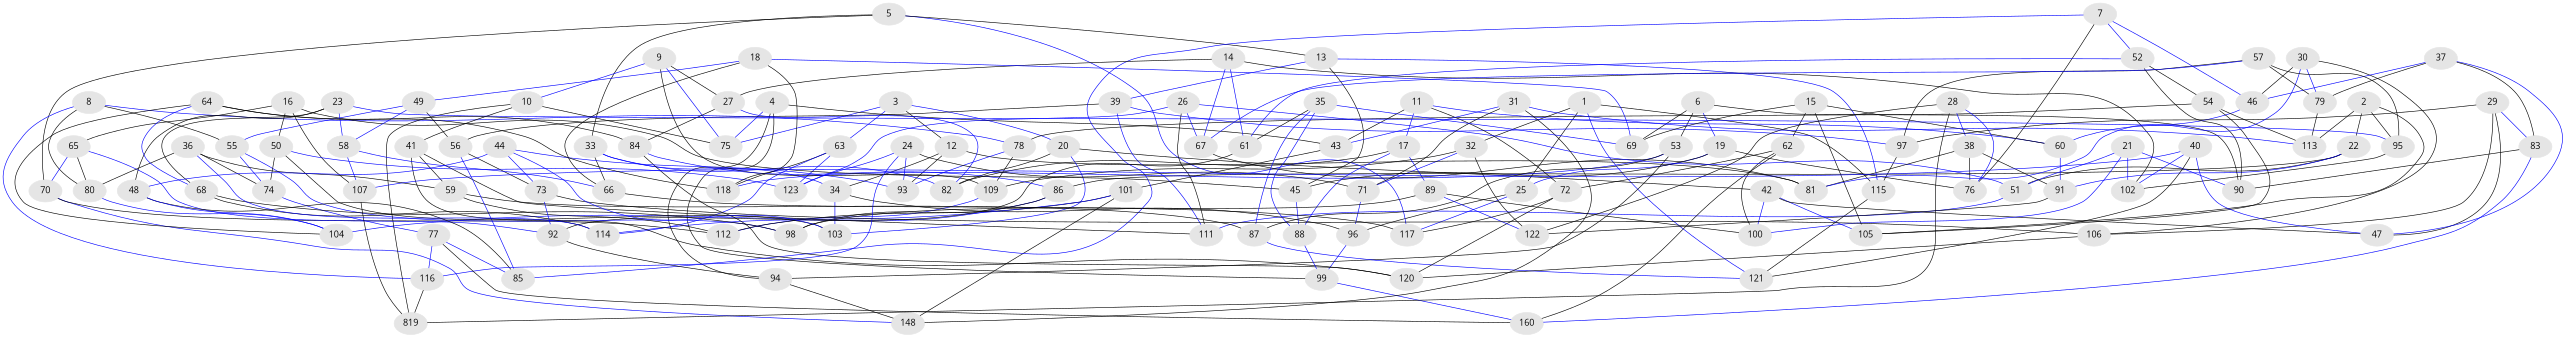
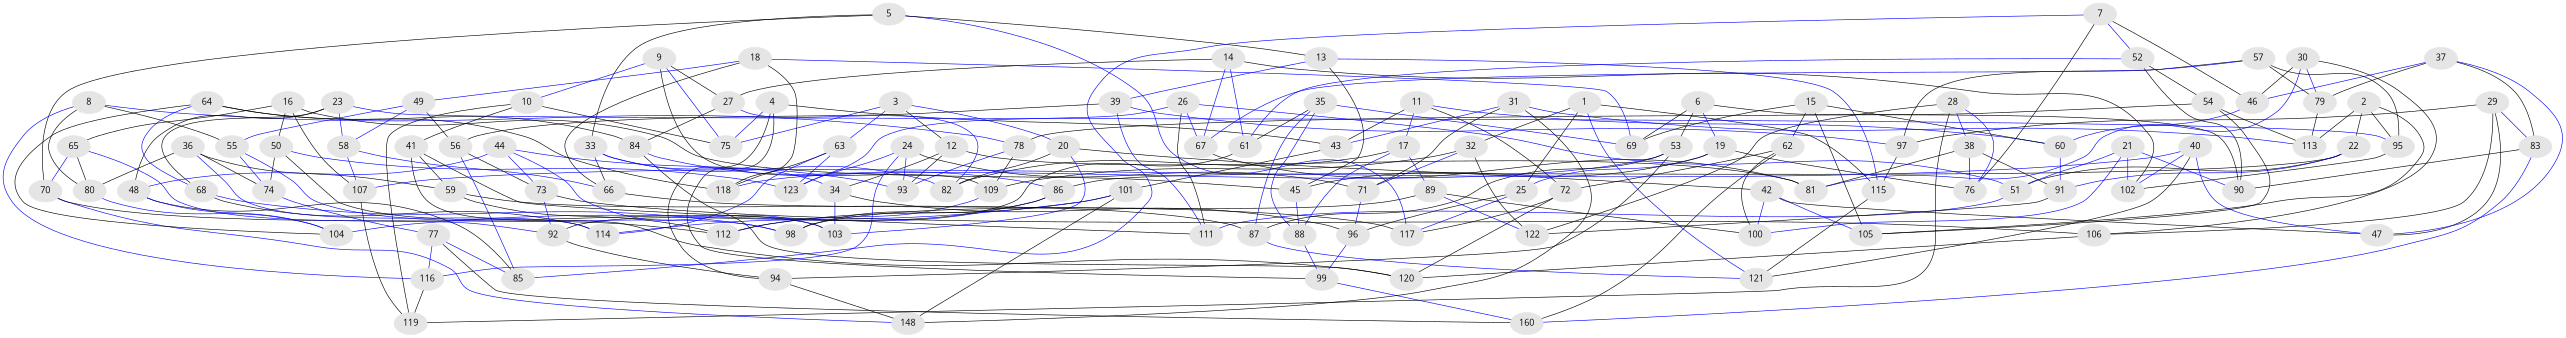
edge "7" -- "46": color blue -> black
edge "68" -- "98": color black -> blue
node "819": label "819" -> "119"
